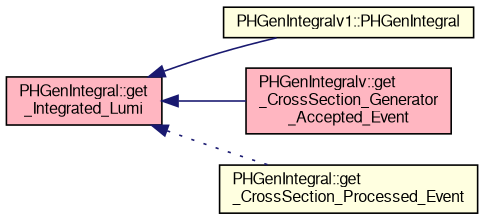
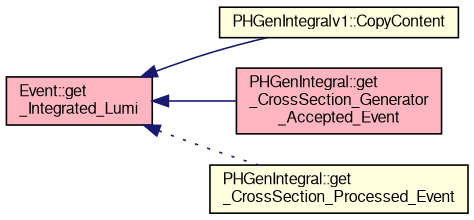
node "PHGenIntegralv1::PHGenIntegral": label "PHGenIntegralv1::PHGenIntegral" -> "PHGenIntegralv1::CopyContent"
node "PHGenIntegral::get _Integrated_Lumi": label "PHGenIntegral::get _Integrated_Lumi" -> "Event::get _Integrated_Lumi"
node "PHGenIntegralv::get _CrossSection_Generator _Accepted_Event": label "PHGenIntegralv::get _CrossSection_Generator _Accepted_Event" -> "PHGenIntegral::get _CrossSection_Generator _Accepted_Event"
